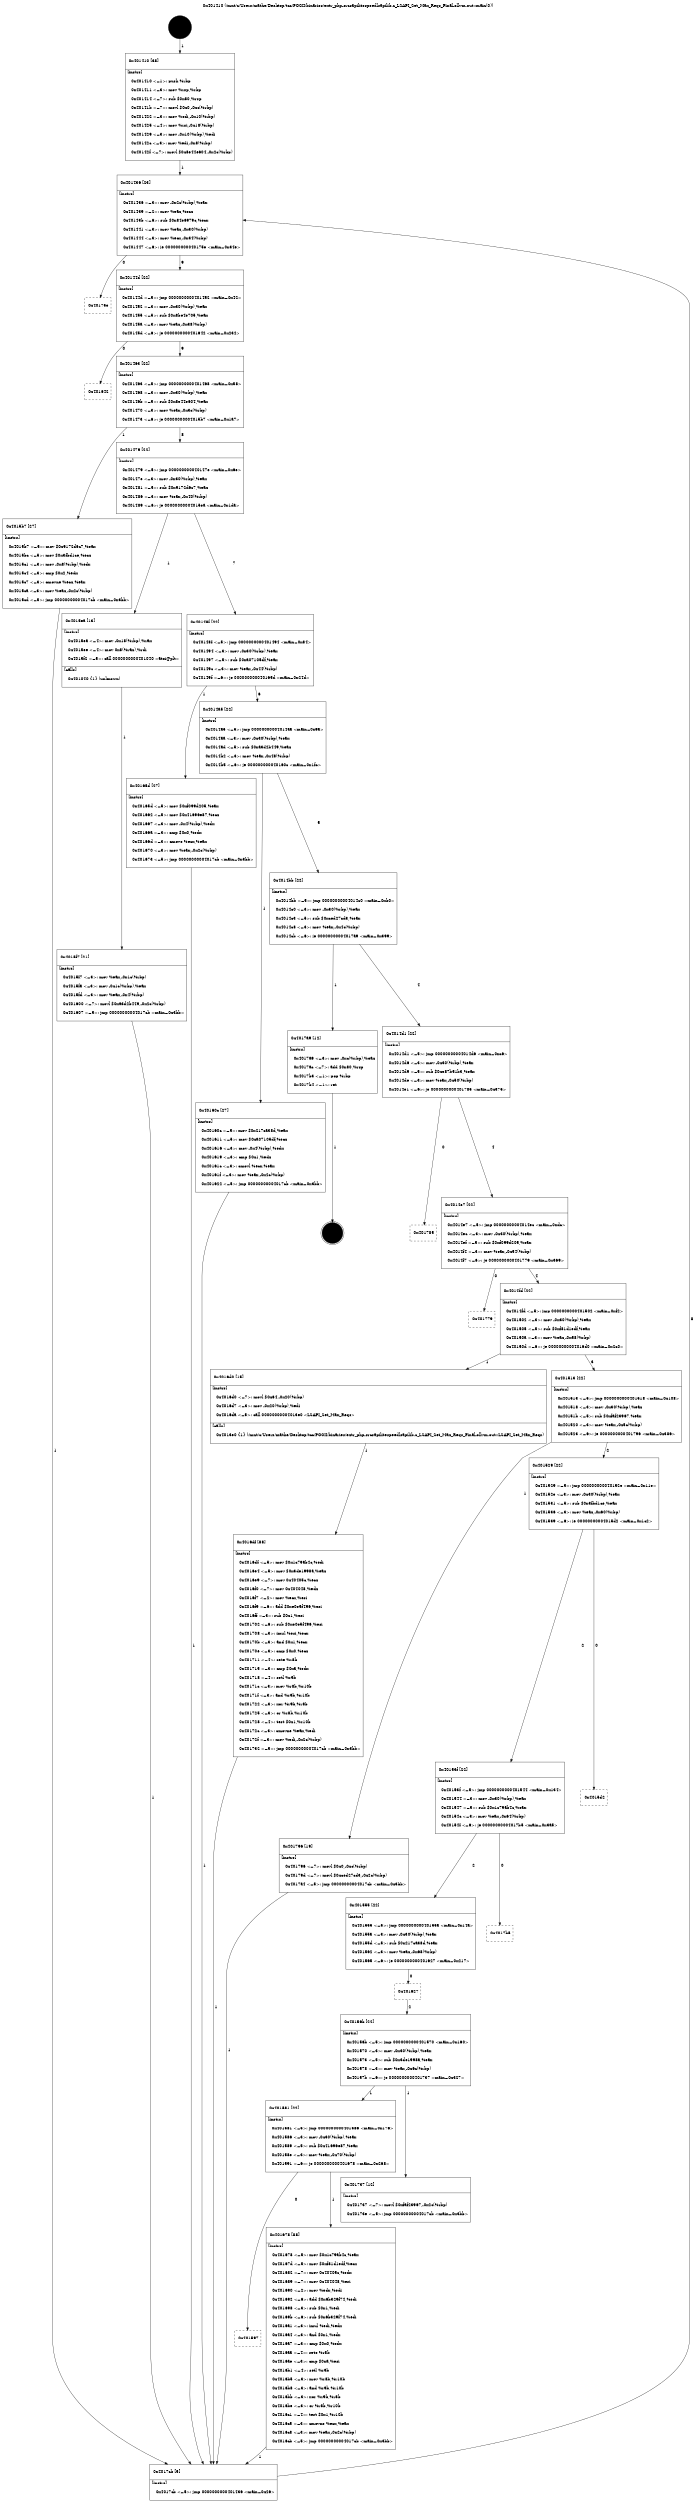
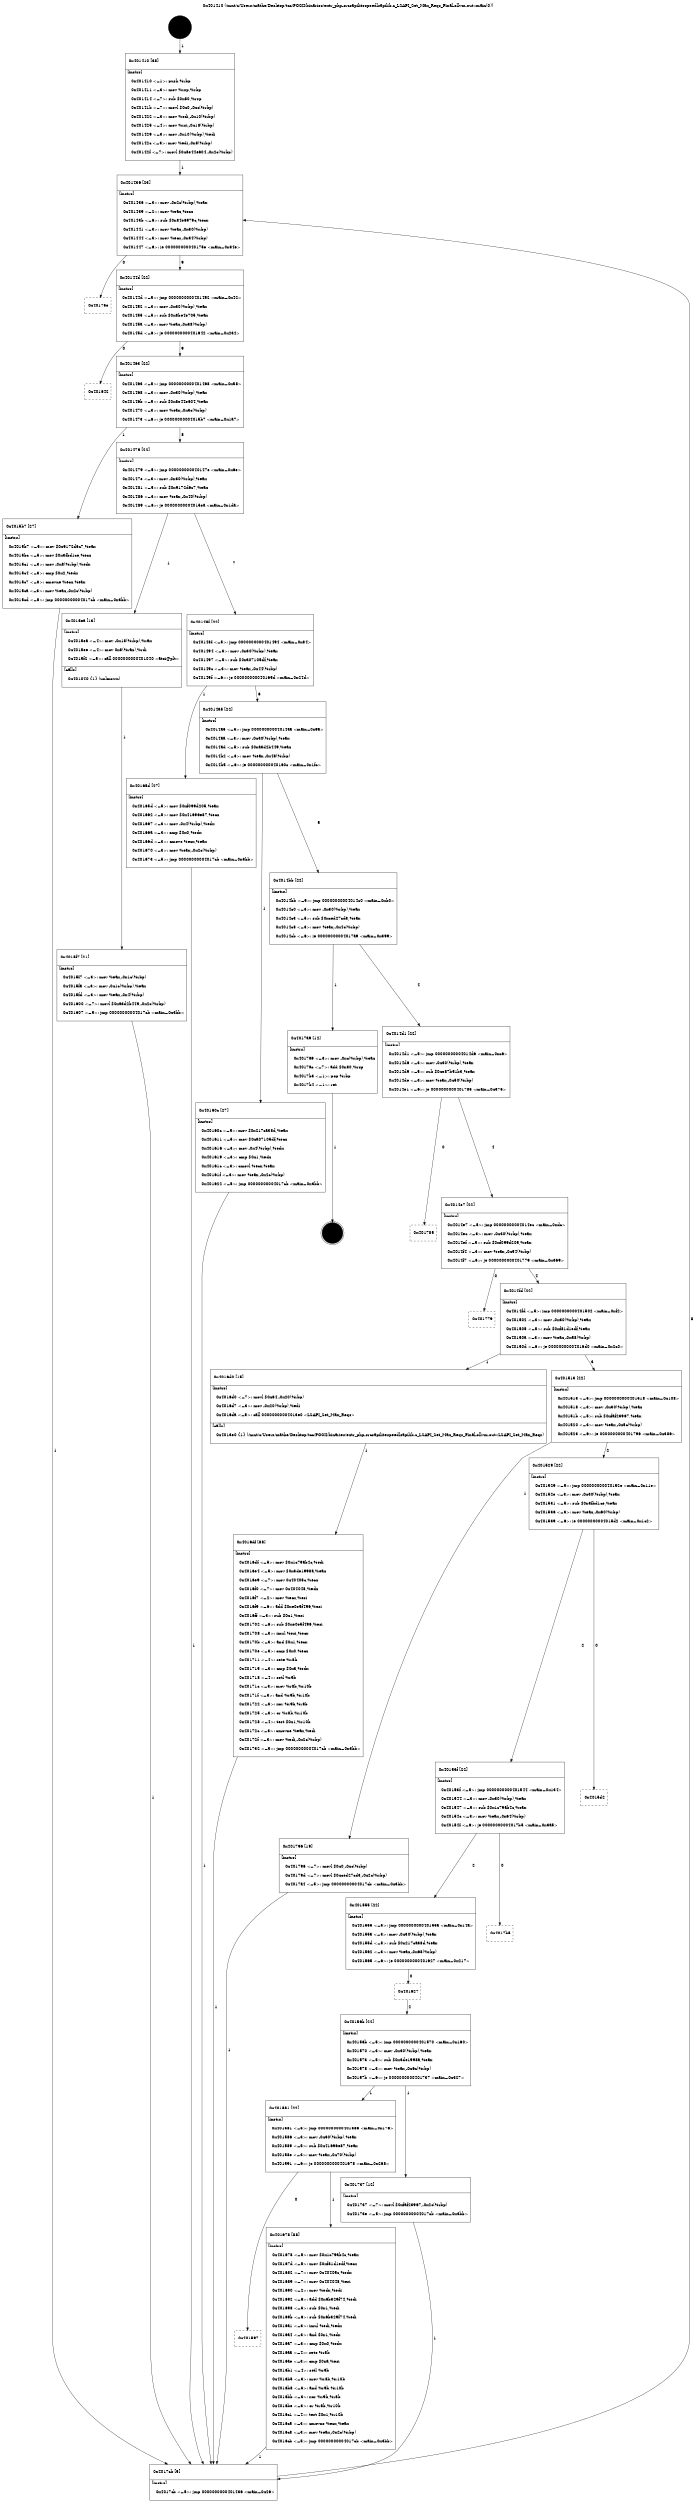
edge "0x401737 [12]" -> "0x4017cb [5]": added, label "1"
